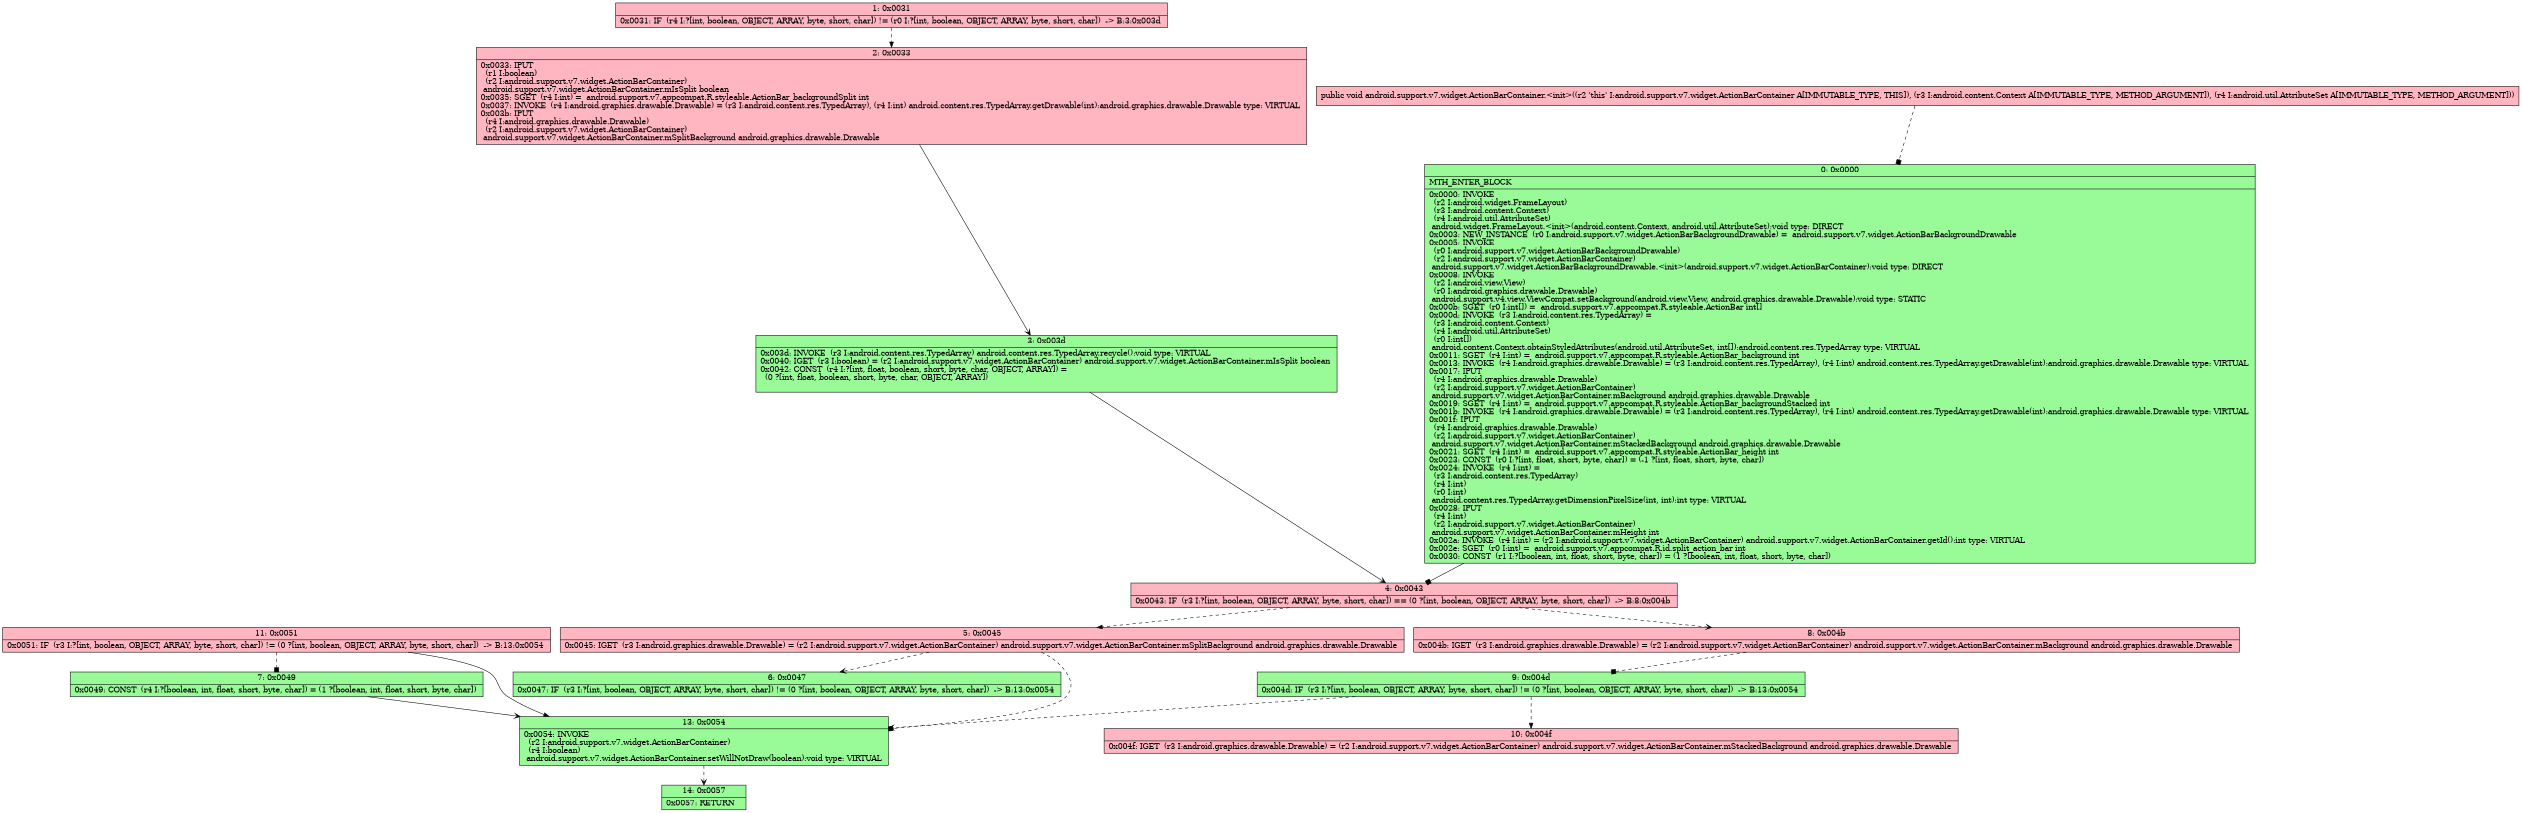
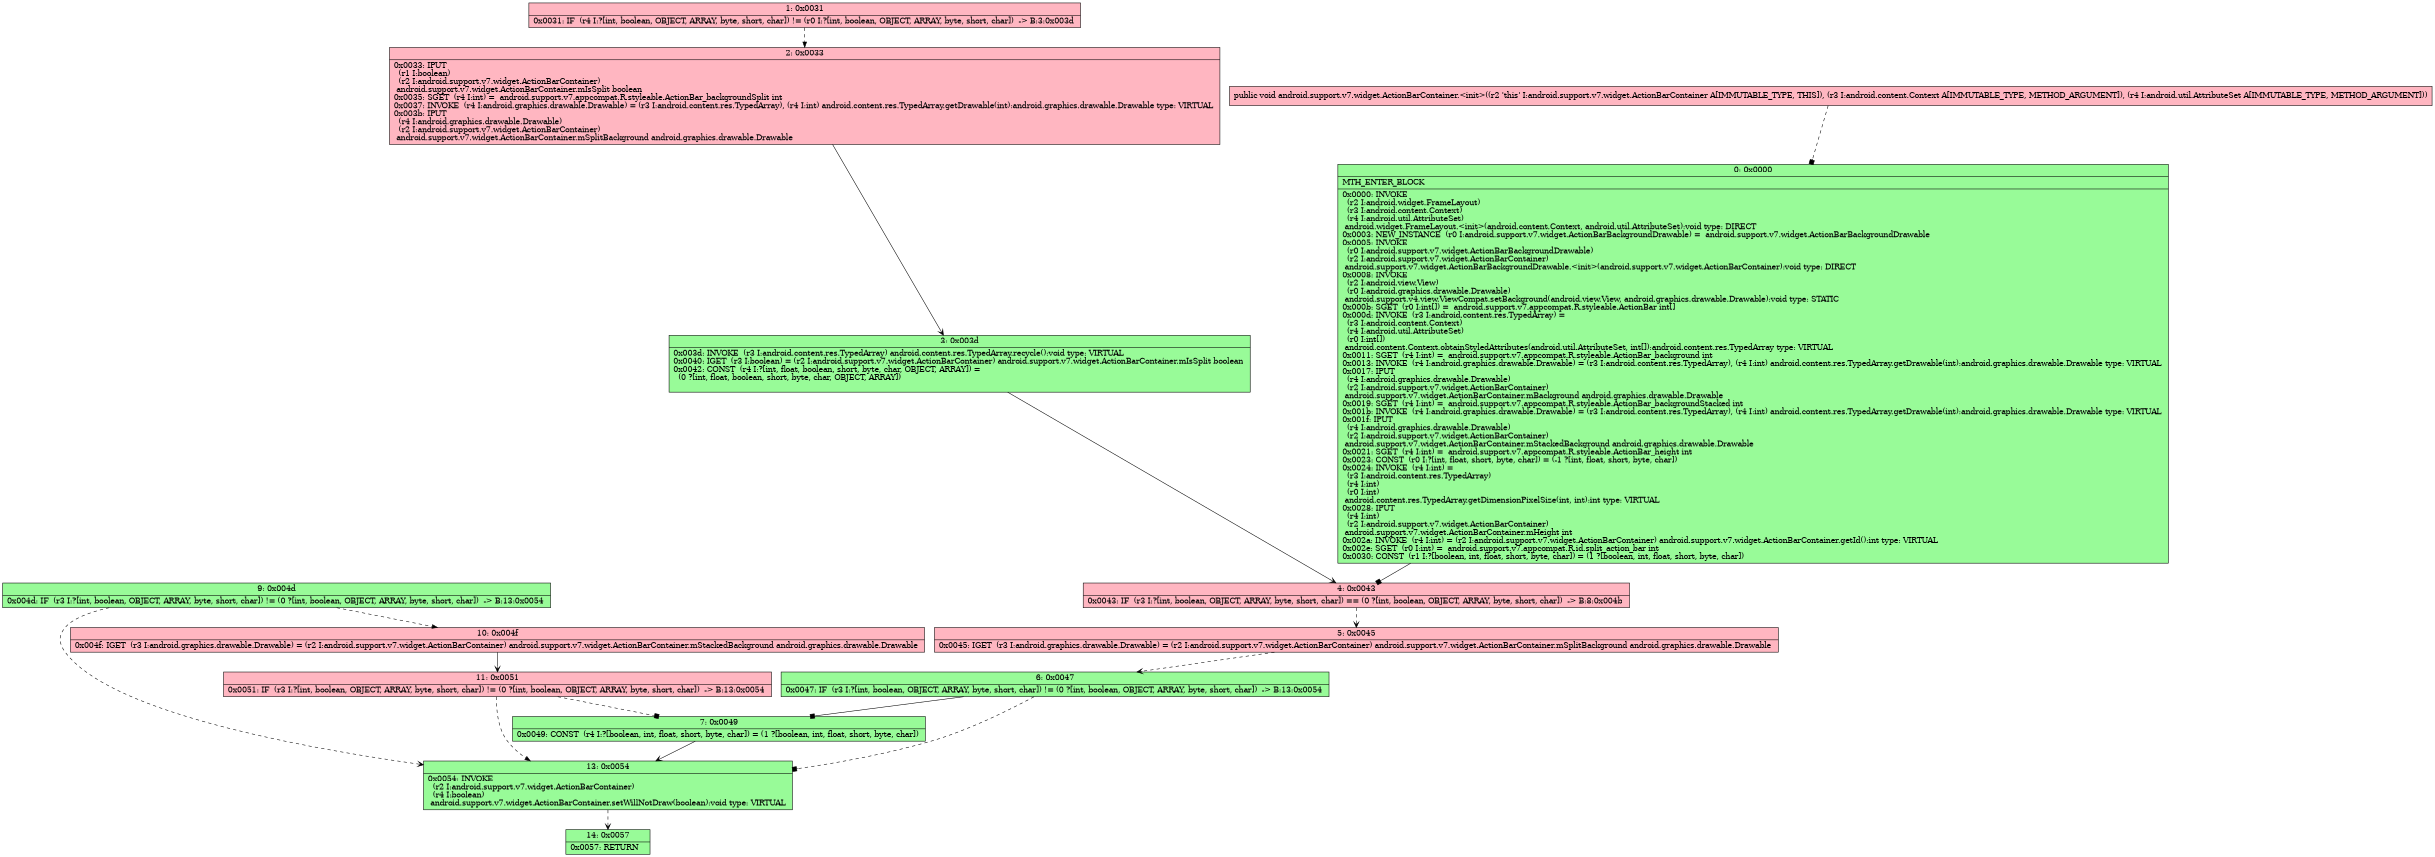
edge "4: 0x0043" -> "5: 0x0045": arrowhead normal -> vee
node "8: 0x004b": removed
edge "10: 0x004f" -> "11: 0x0051": added
edge "11: 0x0051" -> "13: 0x0054": style solid -> dashed
edge "6: 0x0047" -> "7: 0x0049": added
edge "5: 0x0045" -> "13: 0x0054": now "6: 0x0047" -> "13: 0x0054"
